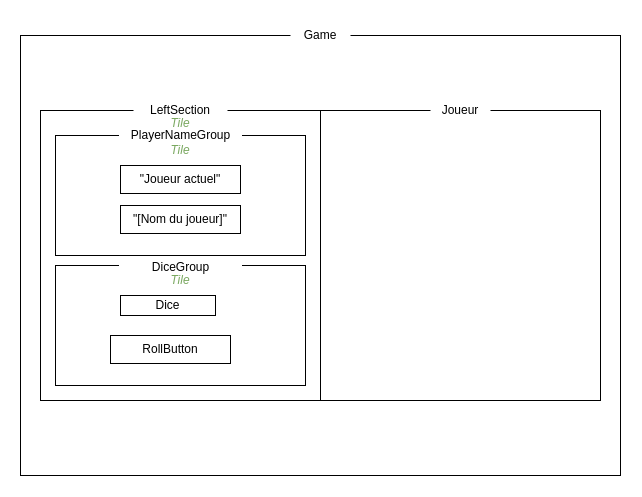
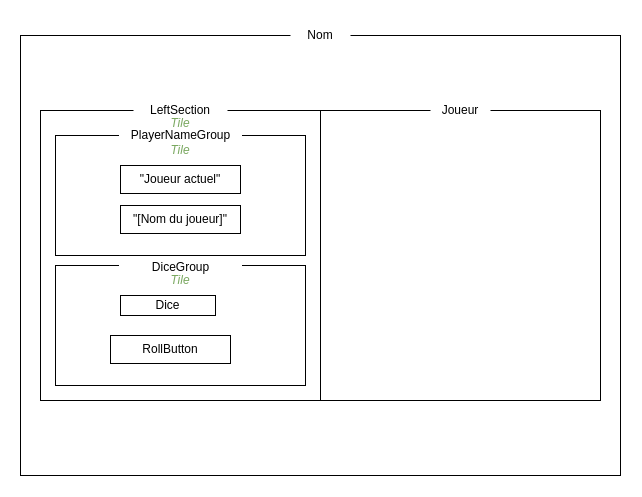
node "Game": label "Game" -> "Nom"
